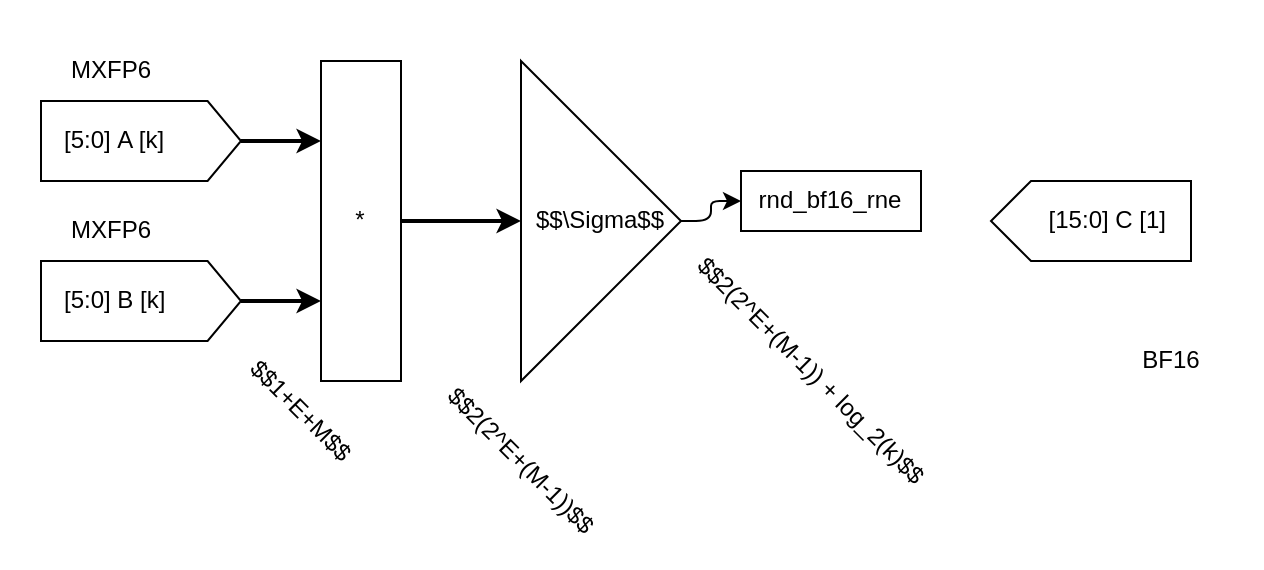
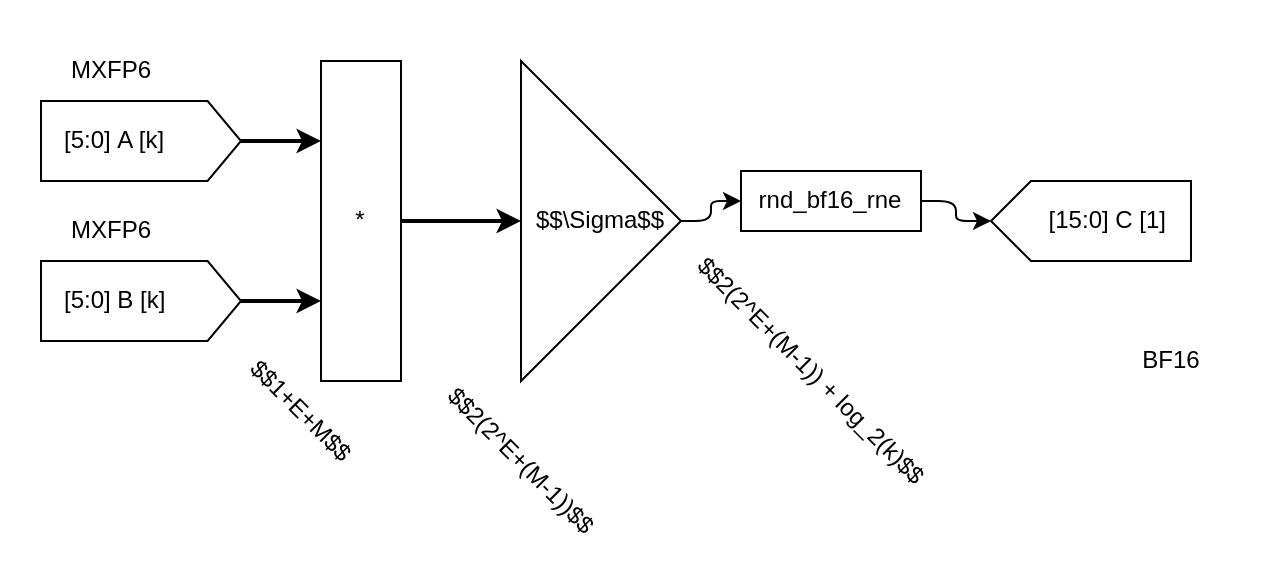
edge "rnd_bf16_rne" -> "[15:0] C [1]": added
